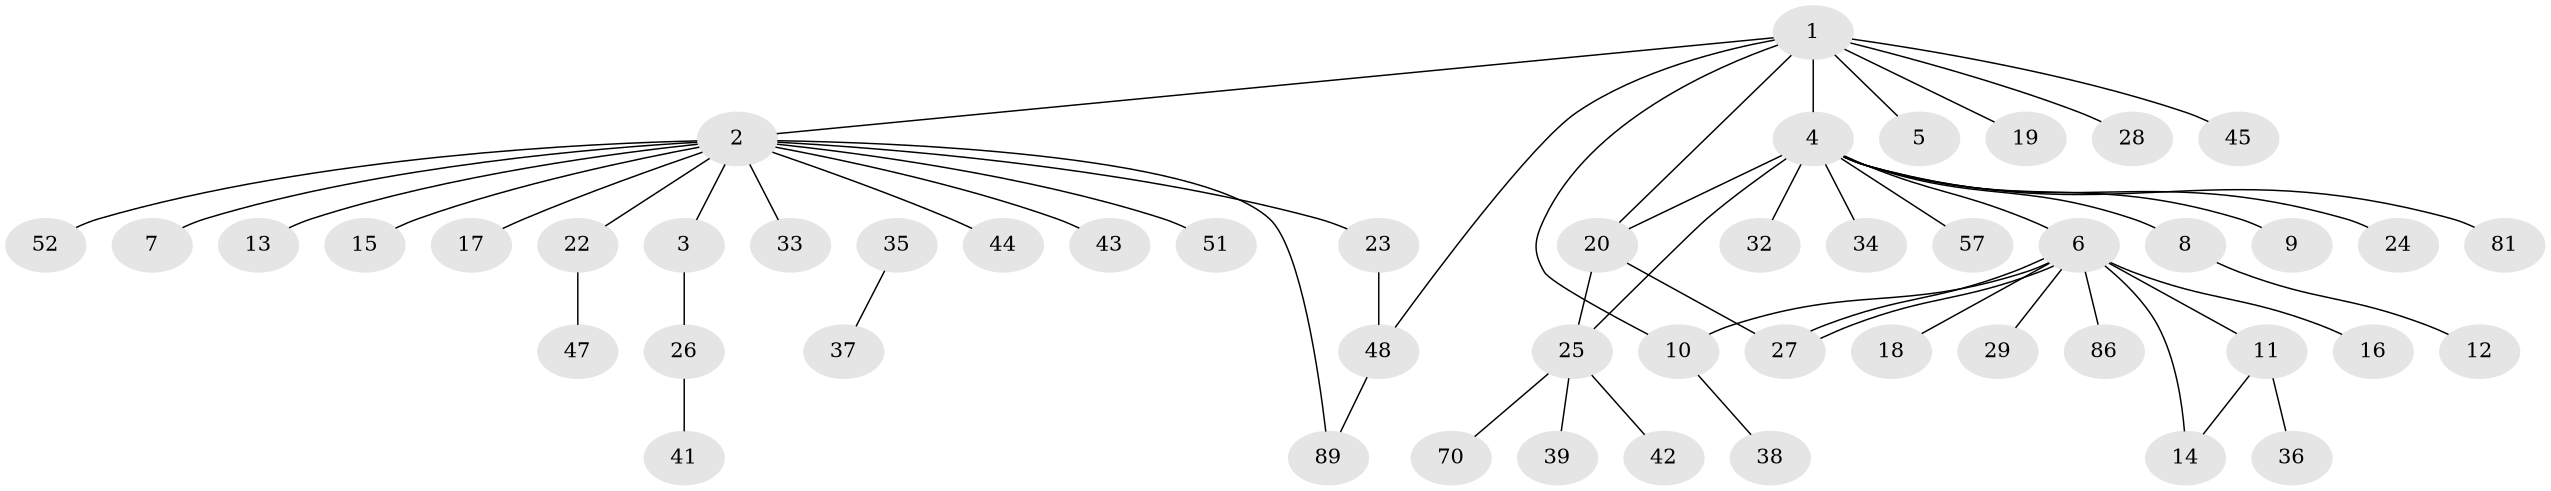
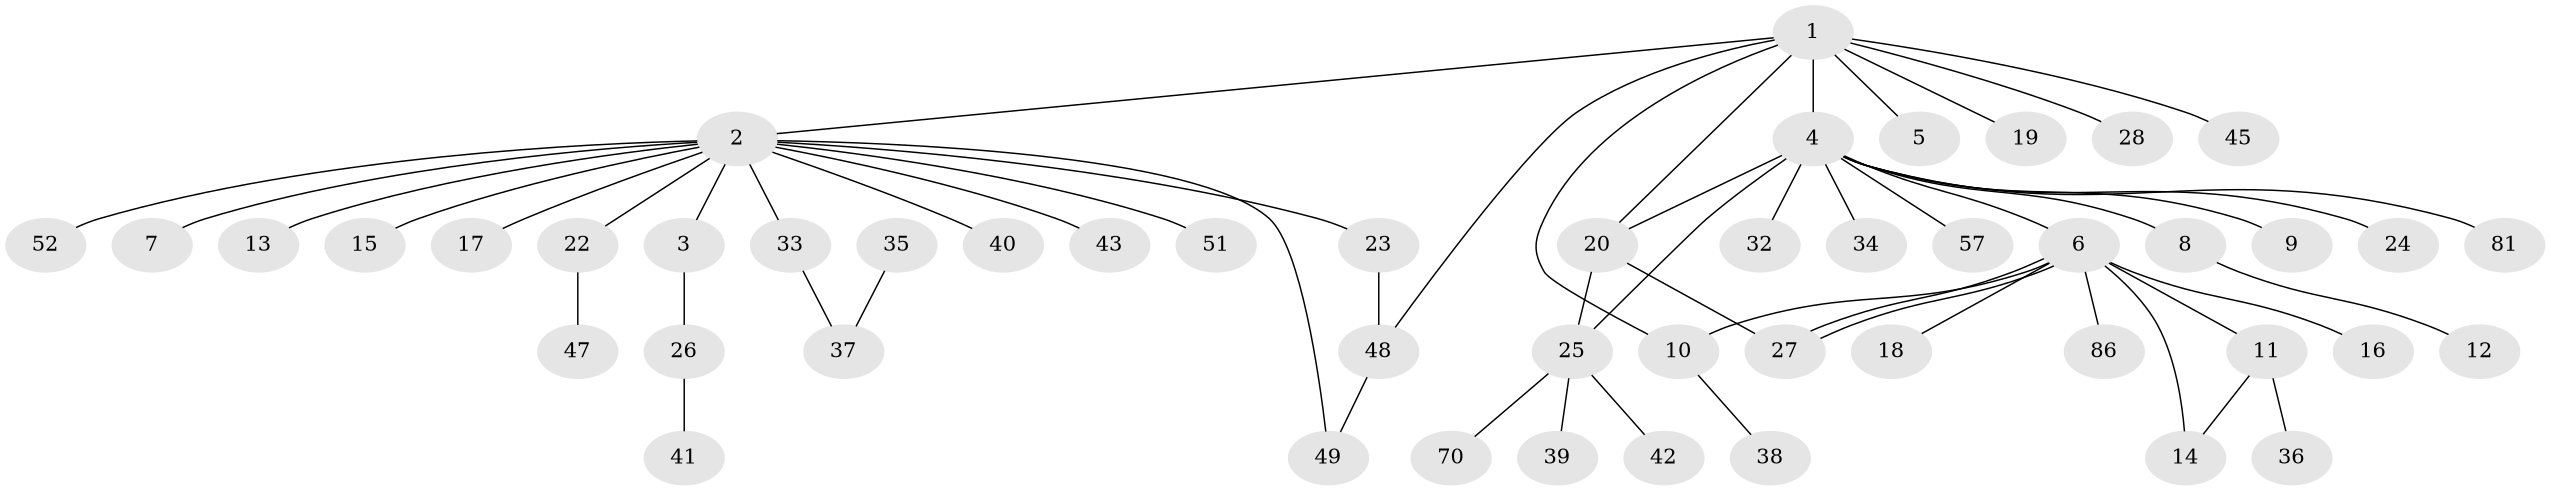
node "44": label "44" -> "40"
edge "33" -- "37": added
node "29": removed
node "89": label "89" -> "49"
